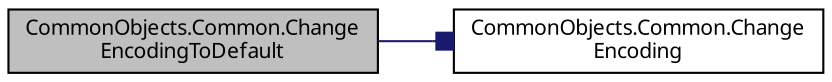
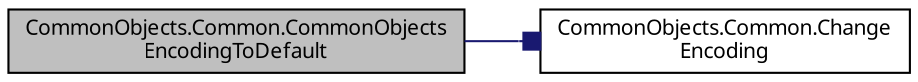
node "CommonObjects.Common.Change EncodingToDefault": label "CommonObjects.Common.Change EncodingToDefault" -> "CommonObjects.Common.CommonObjects EncodingToDefault"
